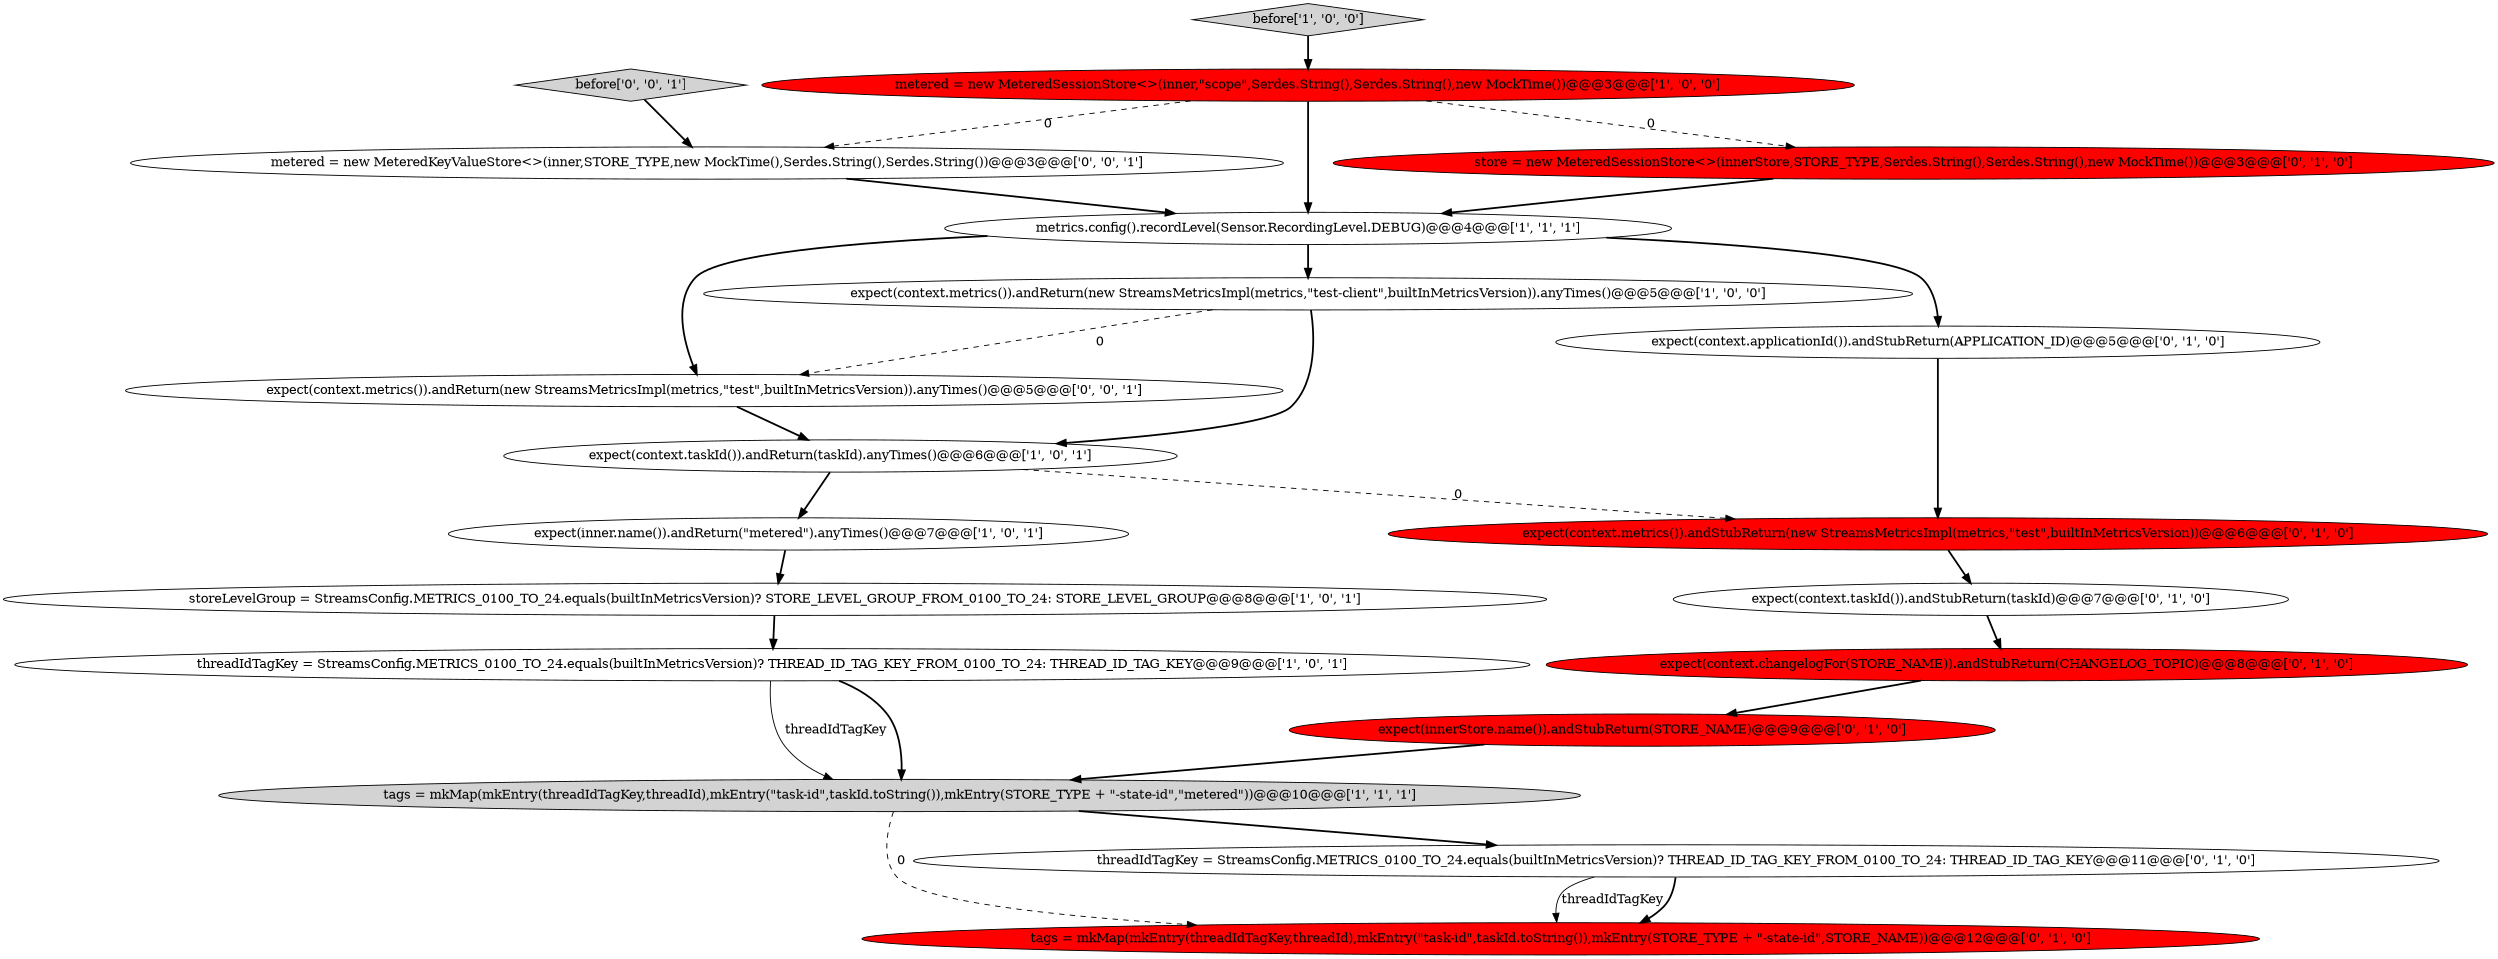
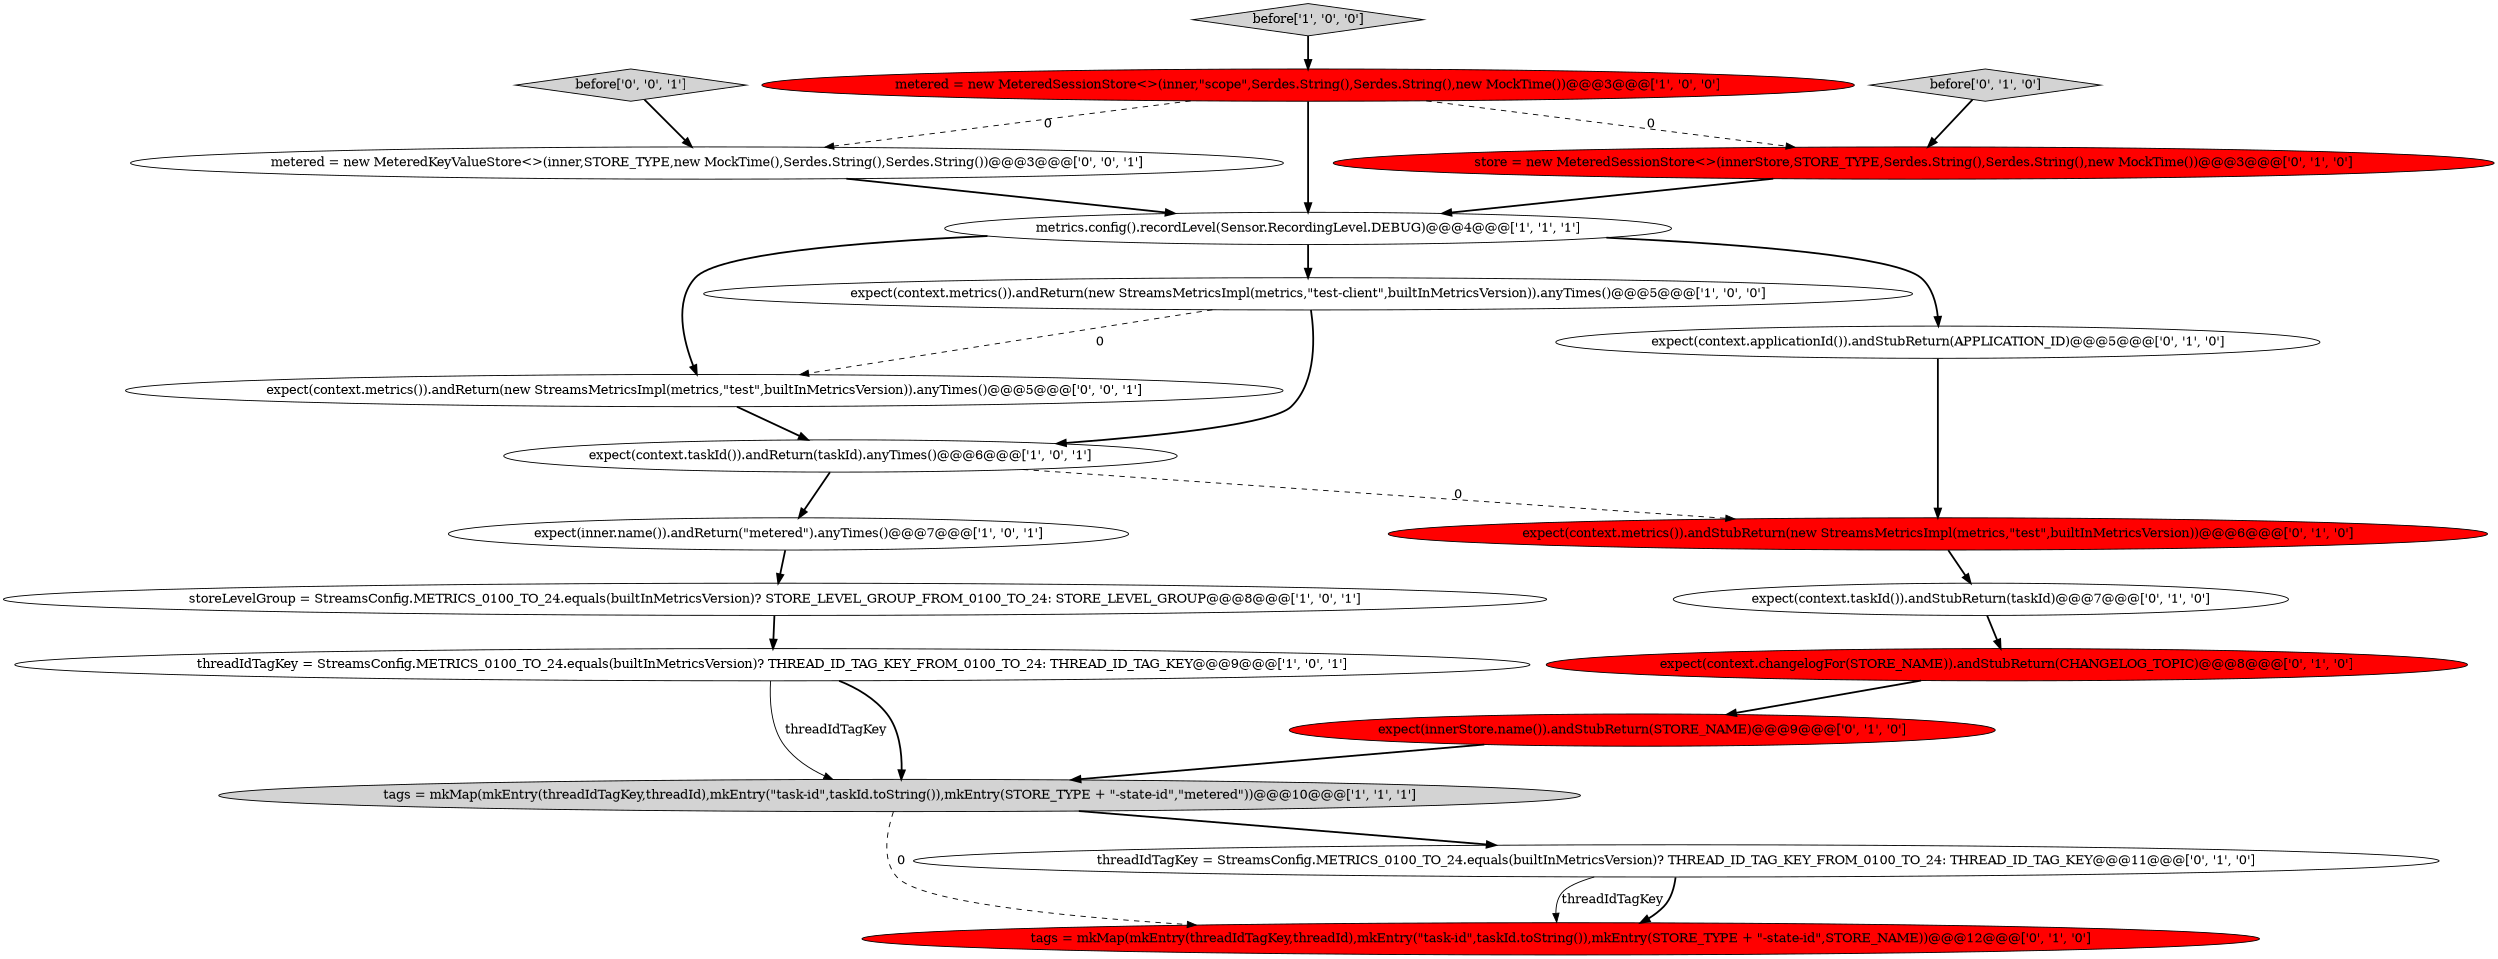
node "before['0', '1', '0']": added
